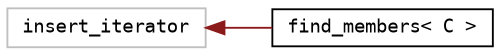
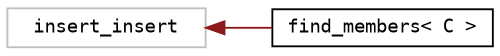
node "insert_iterator": label "insert_iterator" -> "insert_insert"
